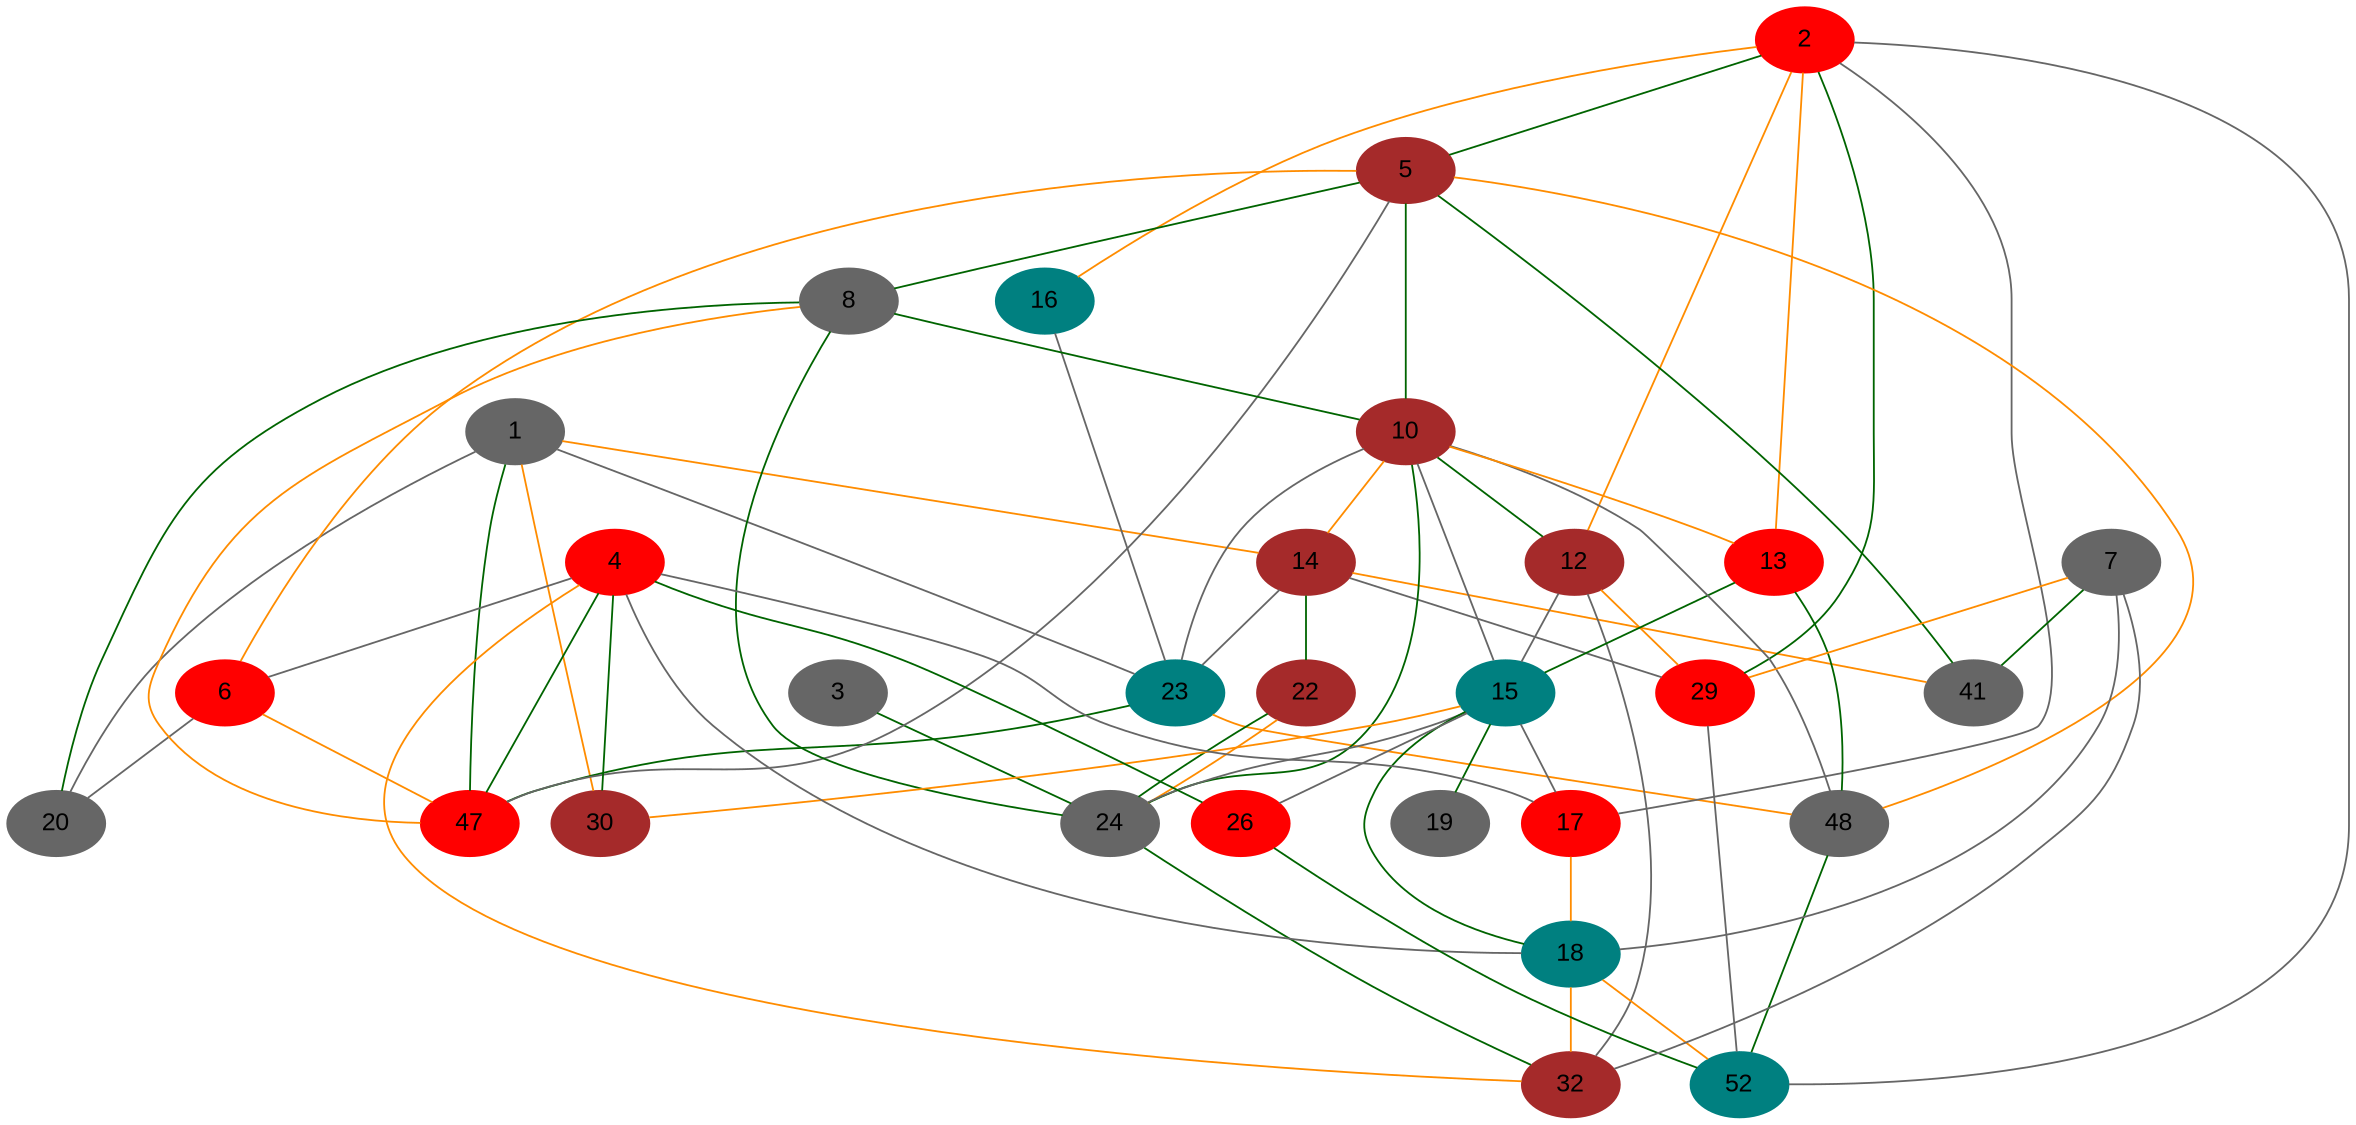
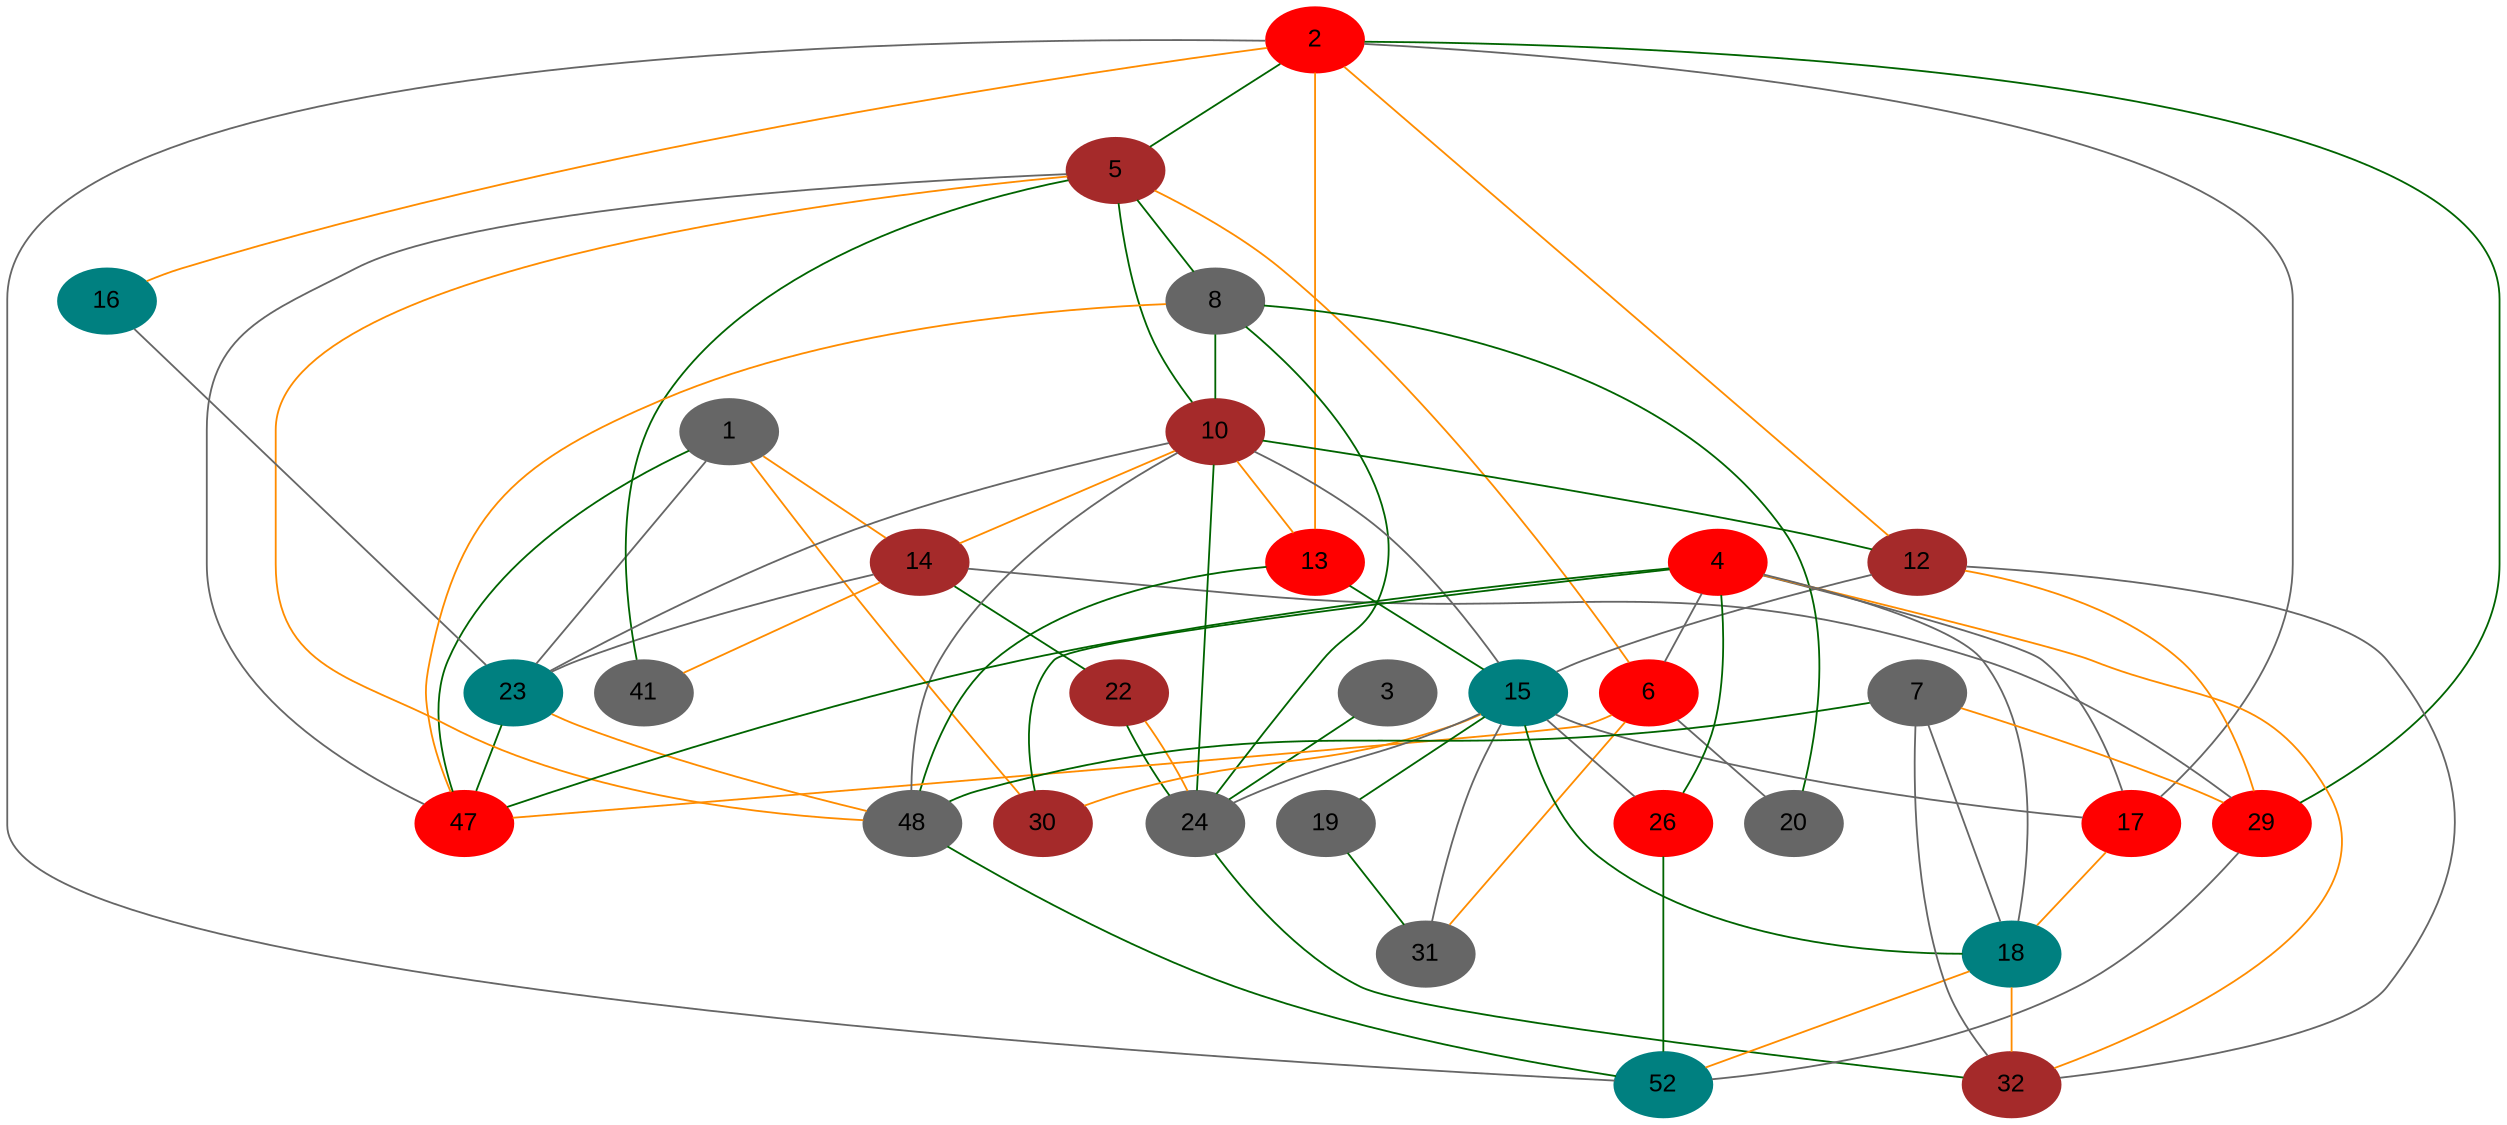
edge "1" -- "20": removed
edge "7" -- "41": now "7" -- "48"
node "31": added
